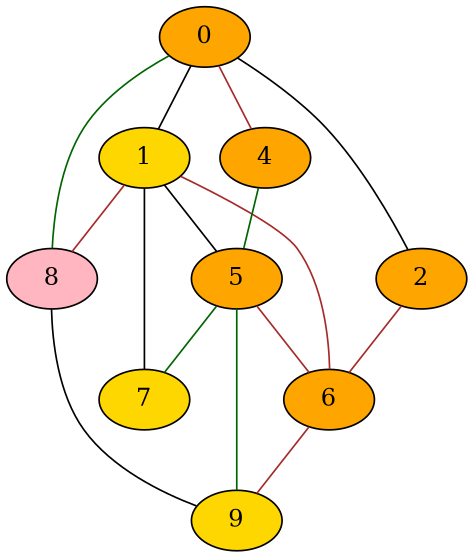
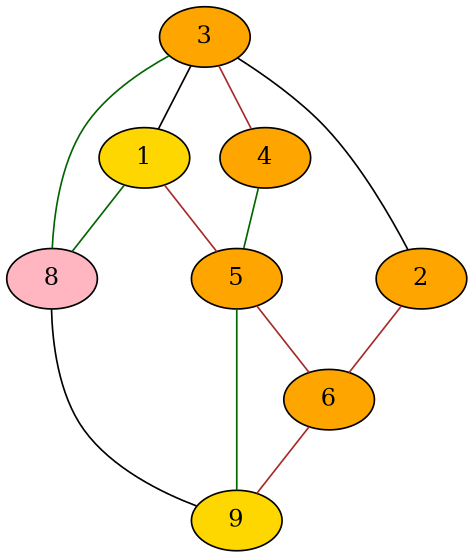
node "0": label "0" -> "3"
edge "1" -- "8": color brown -> darkgreen
edge "1" -- "5": color black -> brown
edge "1" -- "6": removed
node "7": removed
